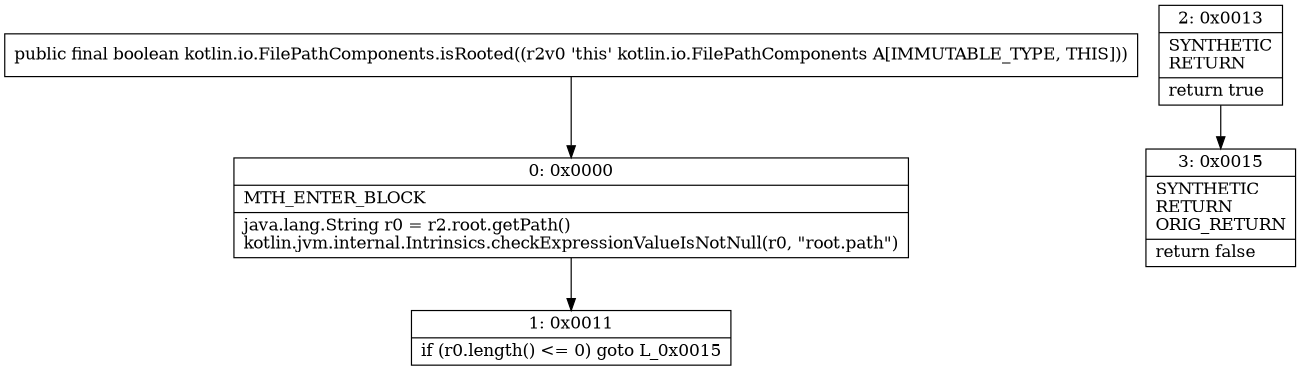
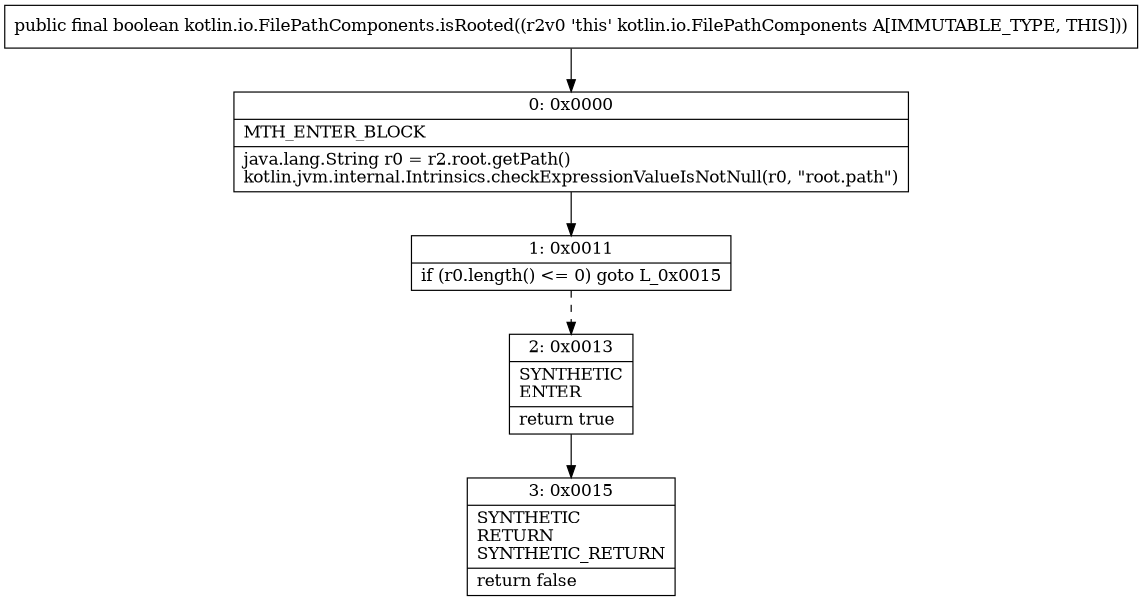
node "2: 0x0013": text "RETURN" -> "ENTER"
node "3: 0x0015": text "ORIG_RETURN" -> "SYNTHETIC_RETURN"
edge "1: 0x0011" -> "2: 0x0013": added
